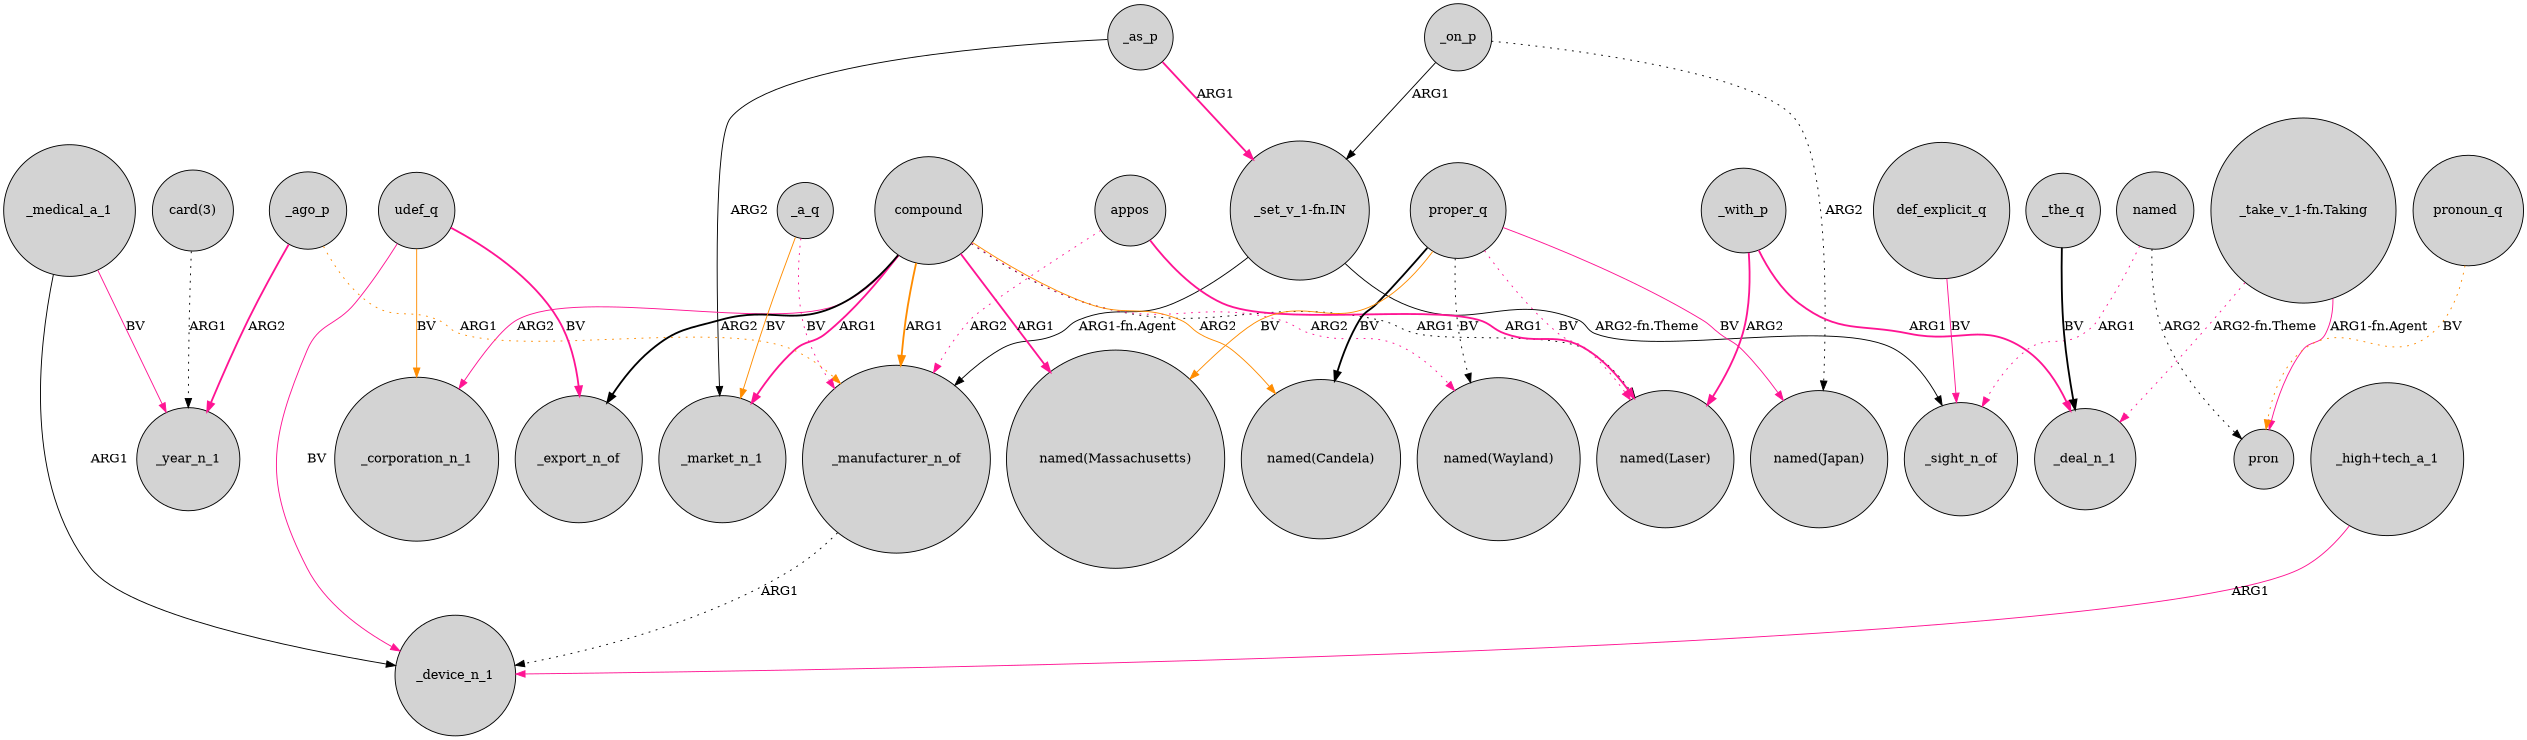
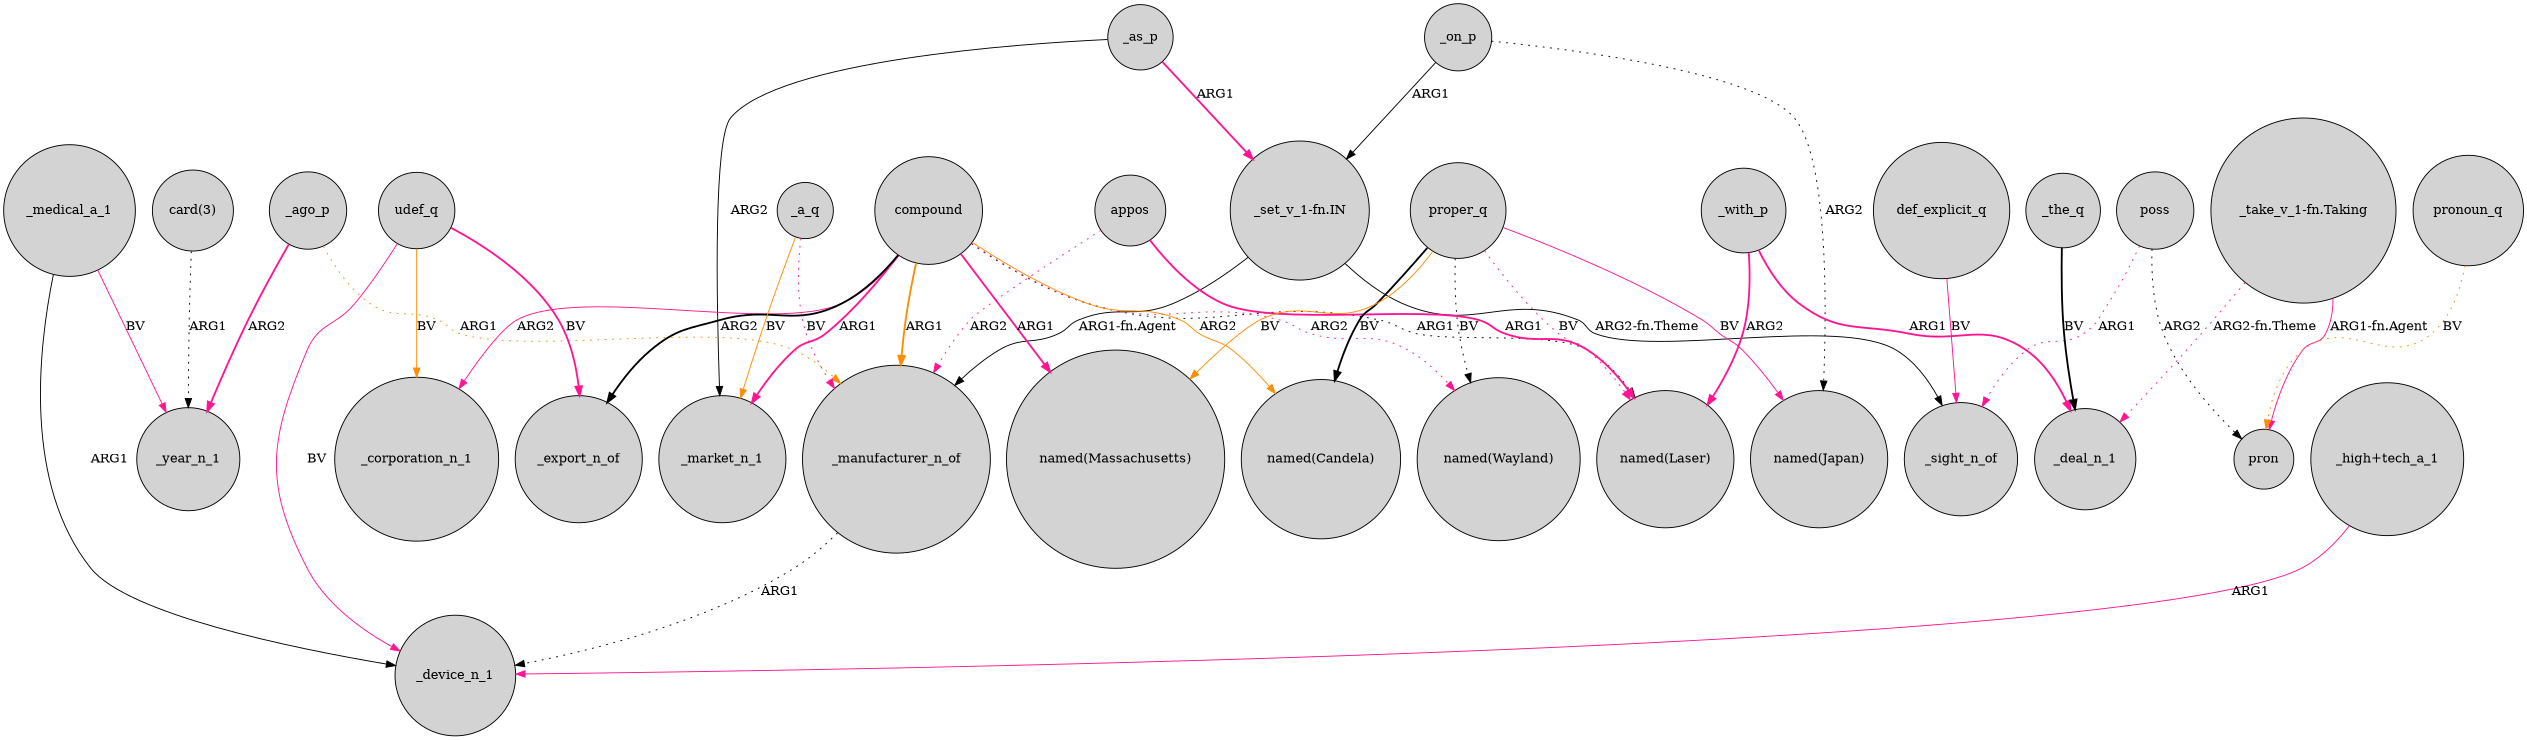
node "named": label "named" -> "poss"
